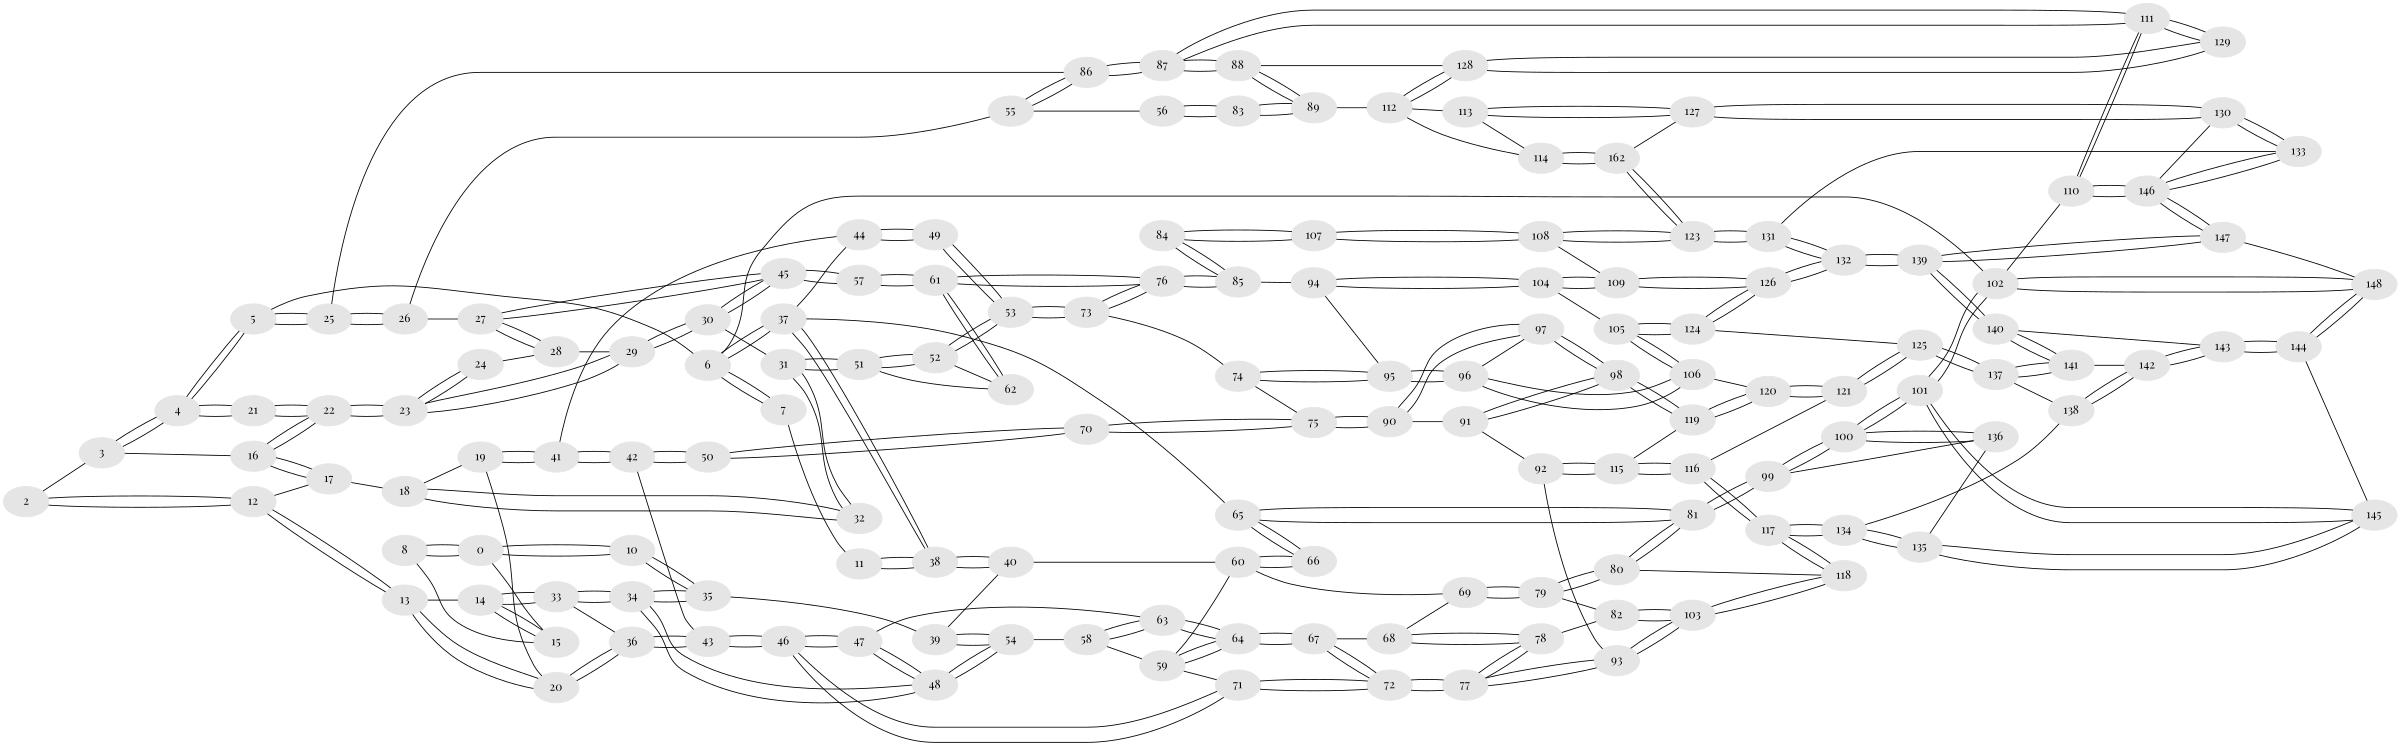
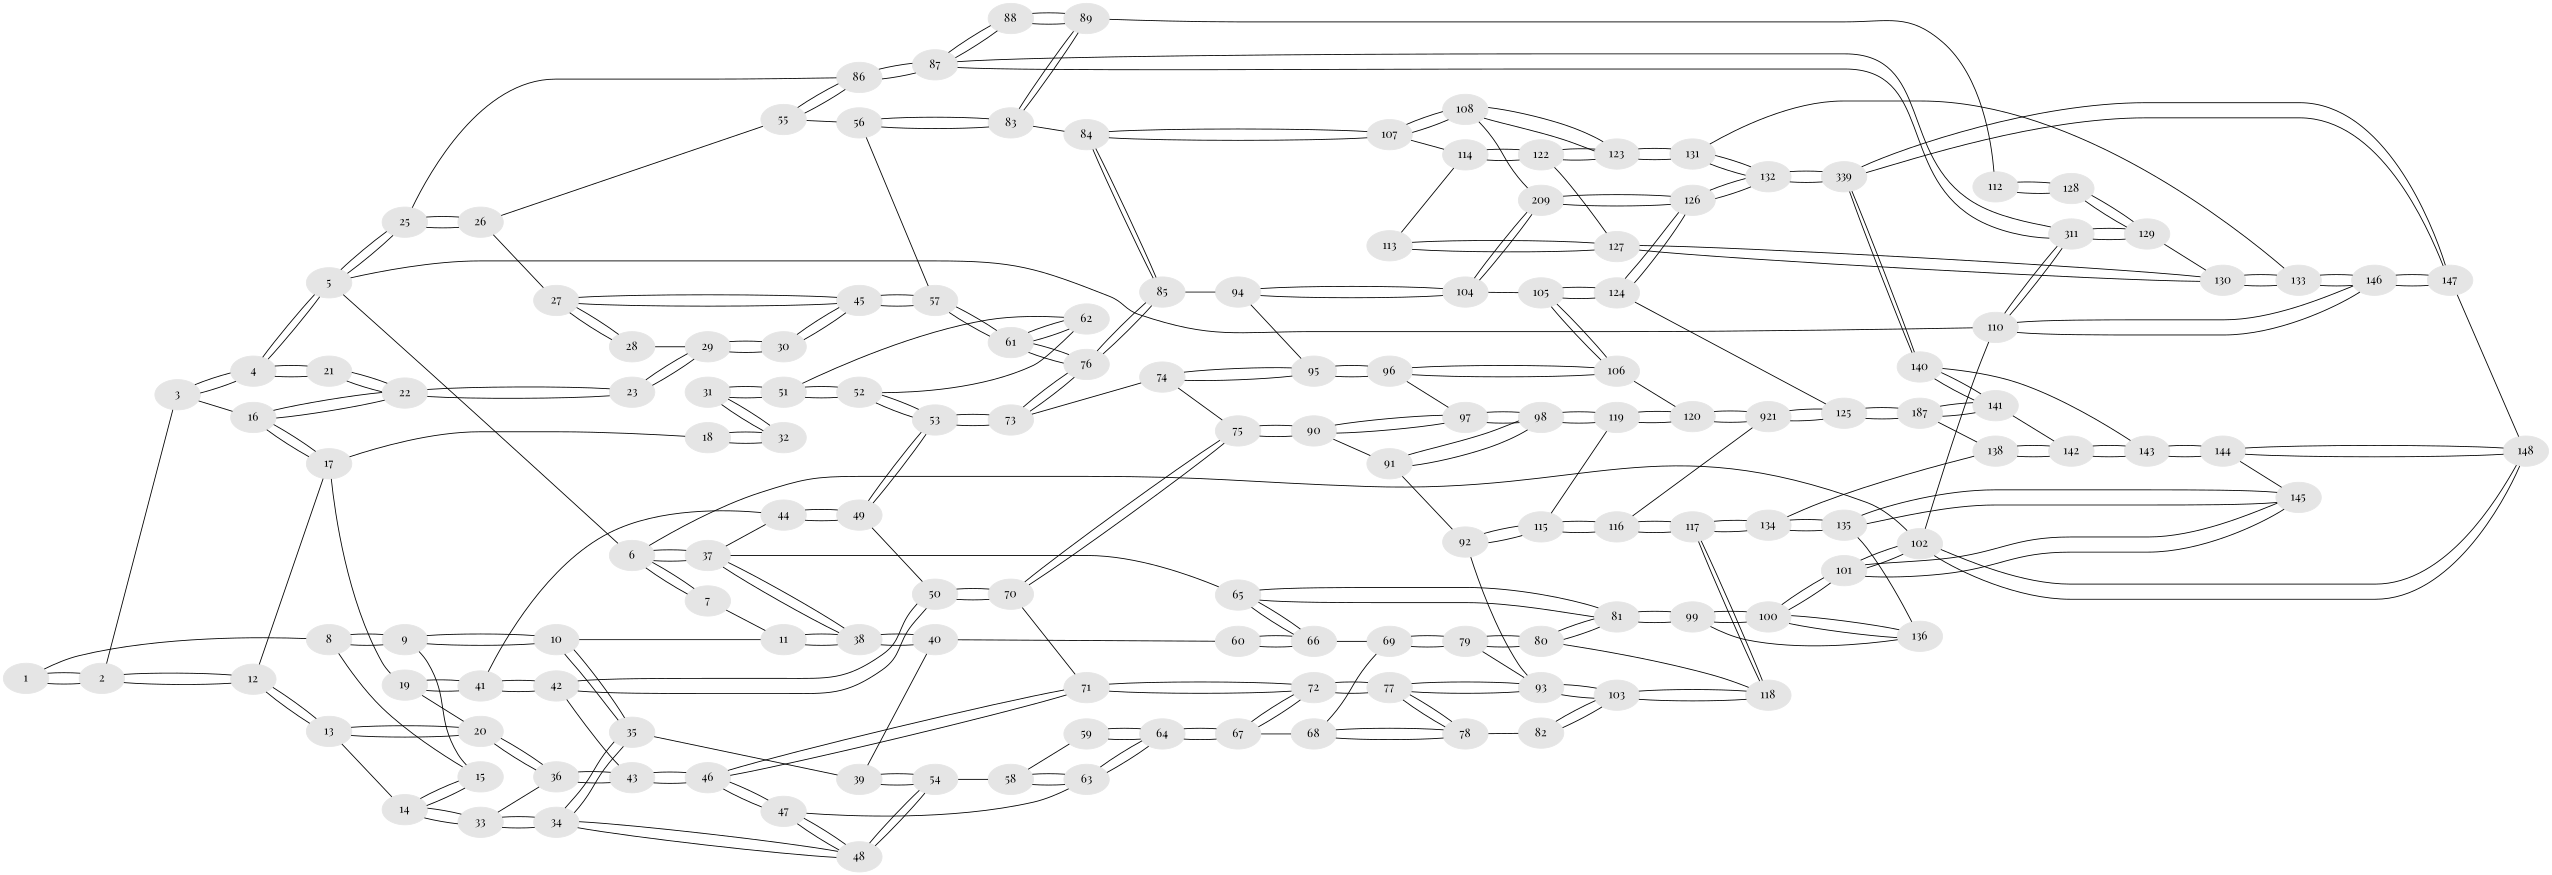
node "111": label "111" -> "311"
edge "88" -- "128": removed
edge "112" -- "113": removed
edge "83" -- "84": added
edge "112" -- "114": now "107" -- "114"
edge "130" -- "146": now "130" -- "129"
node "162": label "162" -> "122"
edge "56" -- "57": added
node "139": label "139" -> "339"
node "109": label "109" -> "209"
edge "5" -- "110": added
edge "30" -- "31": removed
node "24": removed
node "137": label "137" -> "187"
node "121": label "121" -> "921"
edge "19" -- "18": now "19" -- "17"
edge "49" -- "50": added
node "0": label "0" -> "9"
edge "60" -- "69": now "66" -- "69"
edge "79" -- "82": now "79" -- "93"
edge "60" -- "59": removed
edge "10" -- "11": added
edge "59" -- "71": now "70" -- "71"
node "1": added
